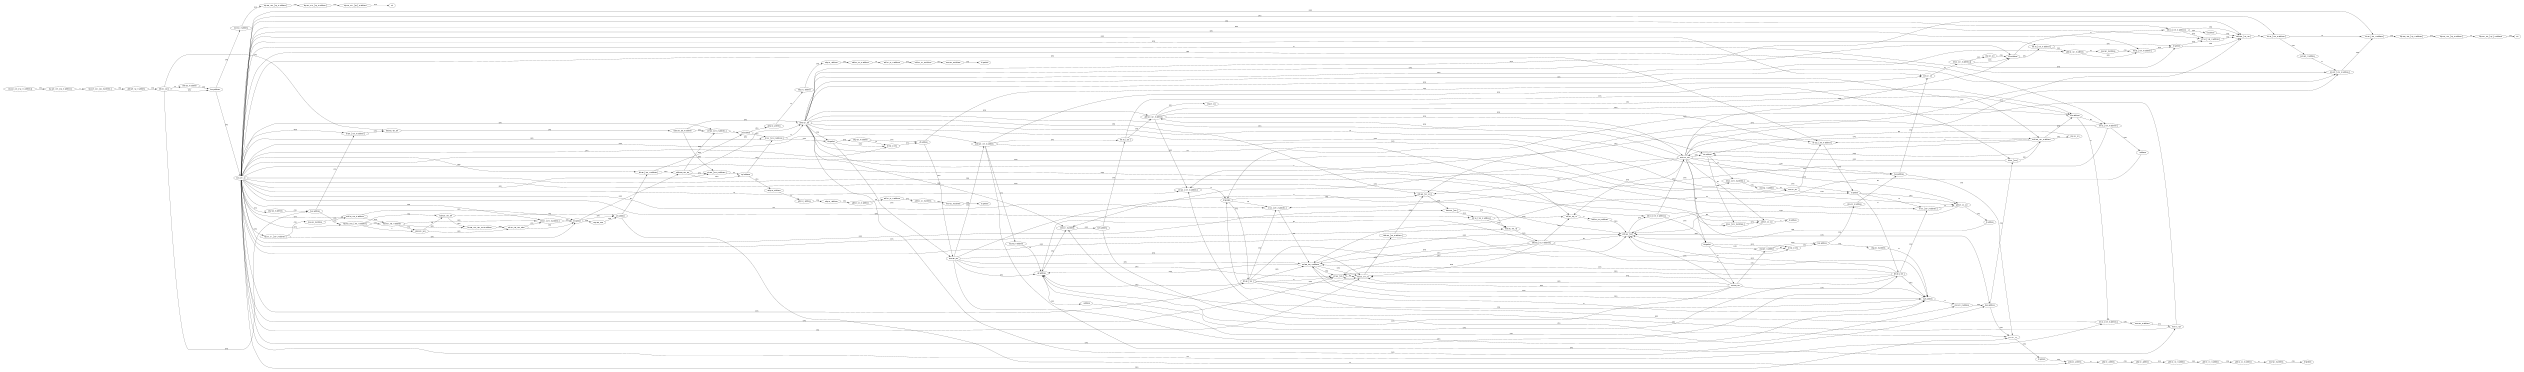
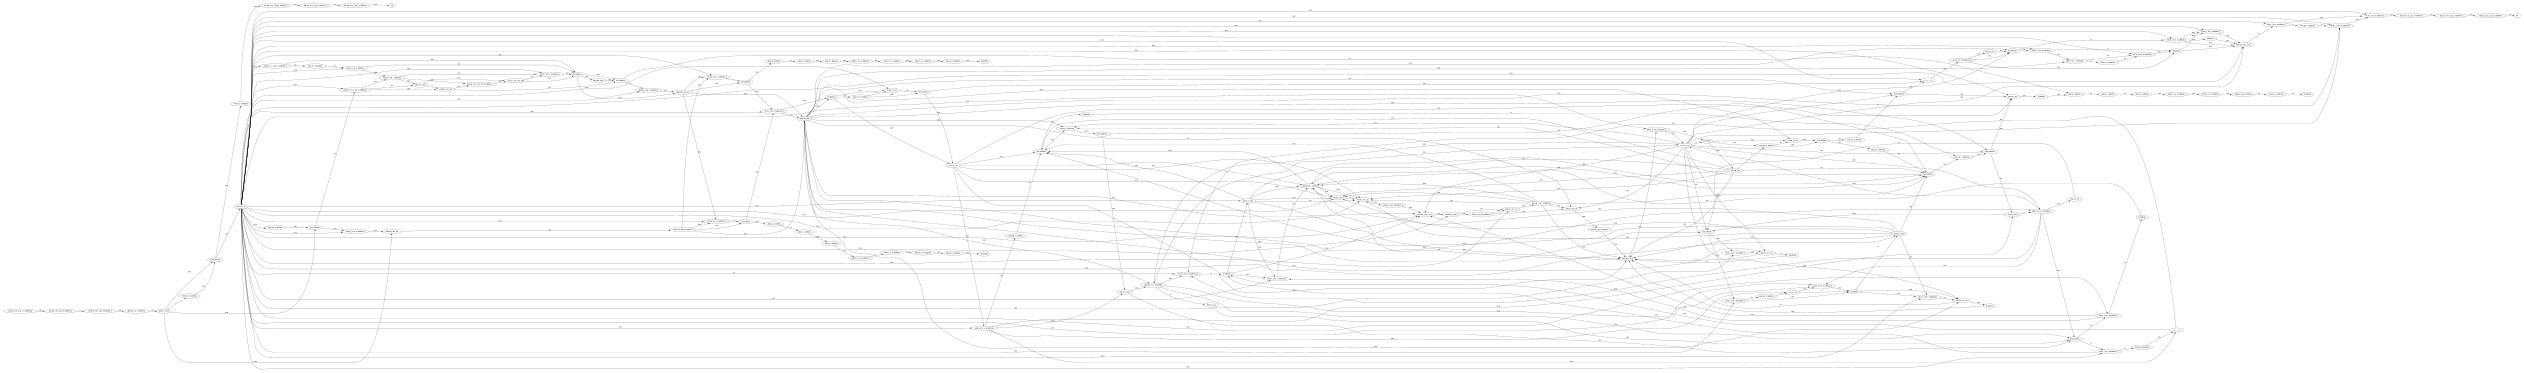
edge "ldr w8 , [ x19 , # address ]" -> "b.mi address": now "subs w8 , w8 , # address" -> "b.mi address"
edge "mov x19 , x0" -> "ldr x9 , [ x19 , # address ]": now "mov x19 , x0" -> "strb w8 , [ x0 , x21 ]"
